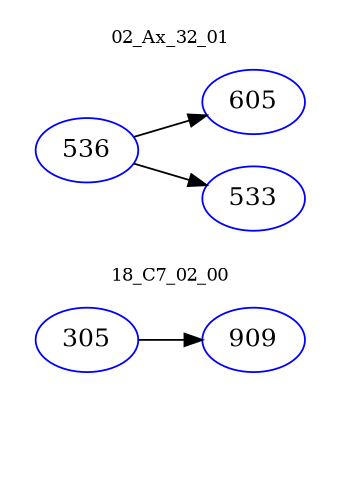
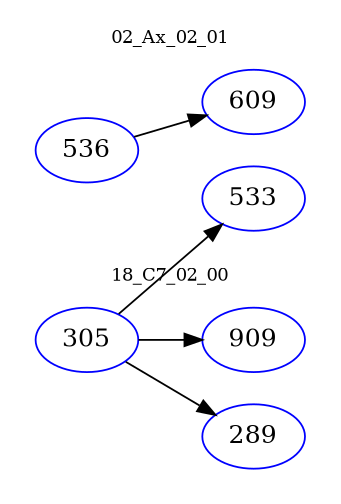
cluster "02_Ax_32_01": label "02_Ax_32_01" -> "02_Ax_02_01"
node "605": label "605" -> "609"
edge "536" -> "533": now "305" -> "533"
node "289": added
